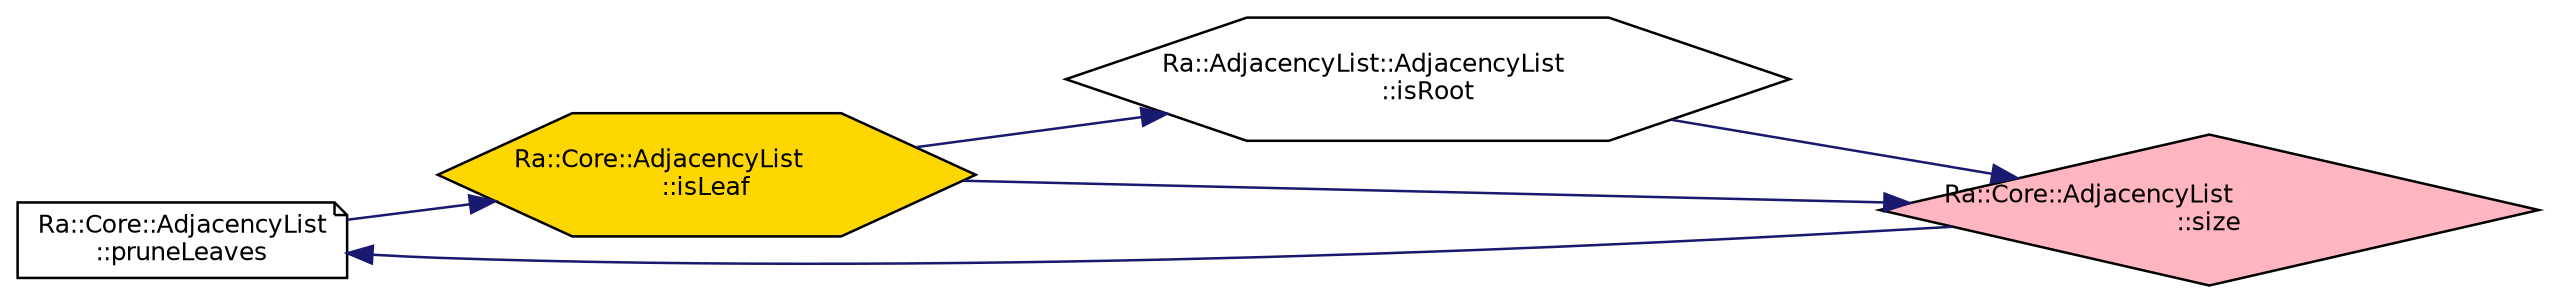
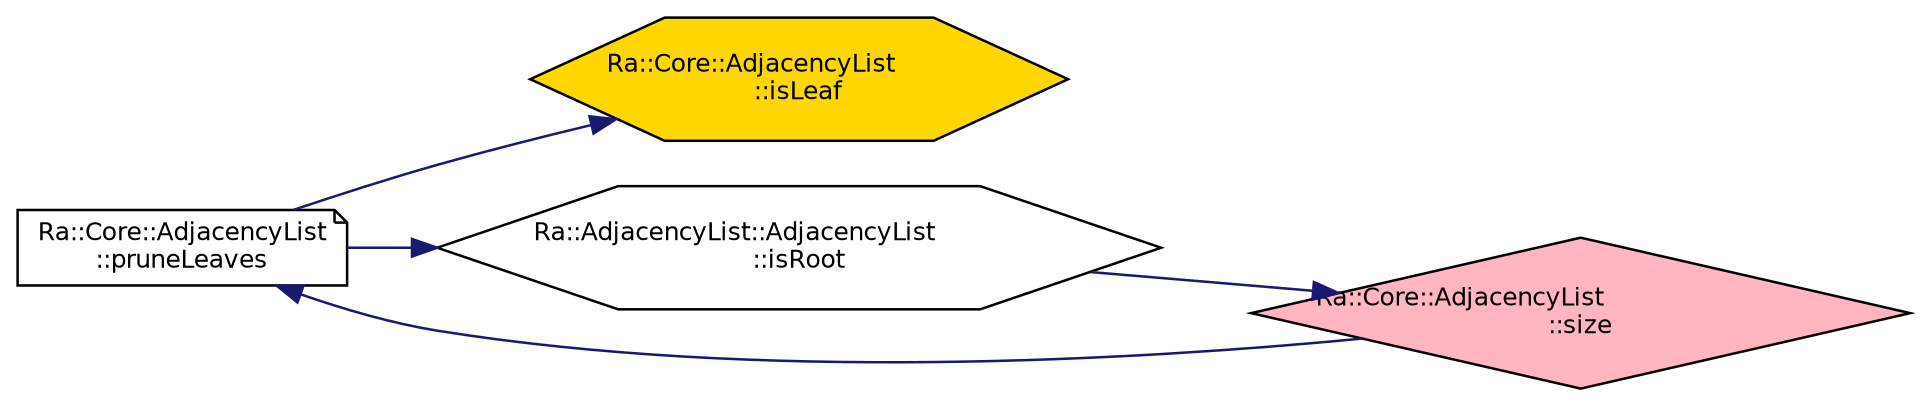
edge "Ra::Core::AdjacencyList ::isLeaf" -> "Ra::AdjacencyList::AdjacencyList ::isRoot": now "Ra::Core::AdjacencyList ::pruneLeaves" -> "Ra::AdjacencyList::AdjacencyList ::isRoot"
edge "Ra::Core::AdjacencyList ::isLeaf" -> "Ra::Core::AdjacencyList ::size": removed
